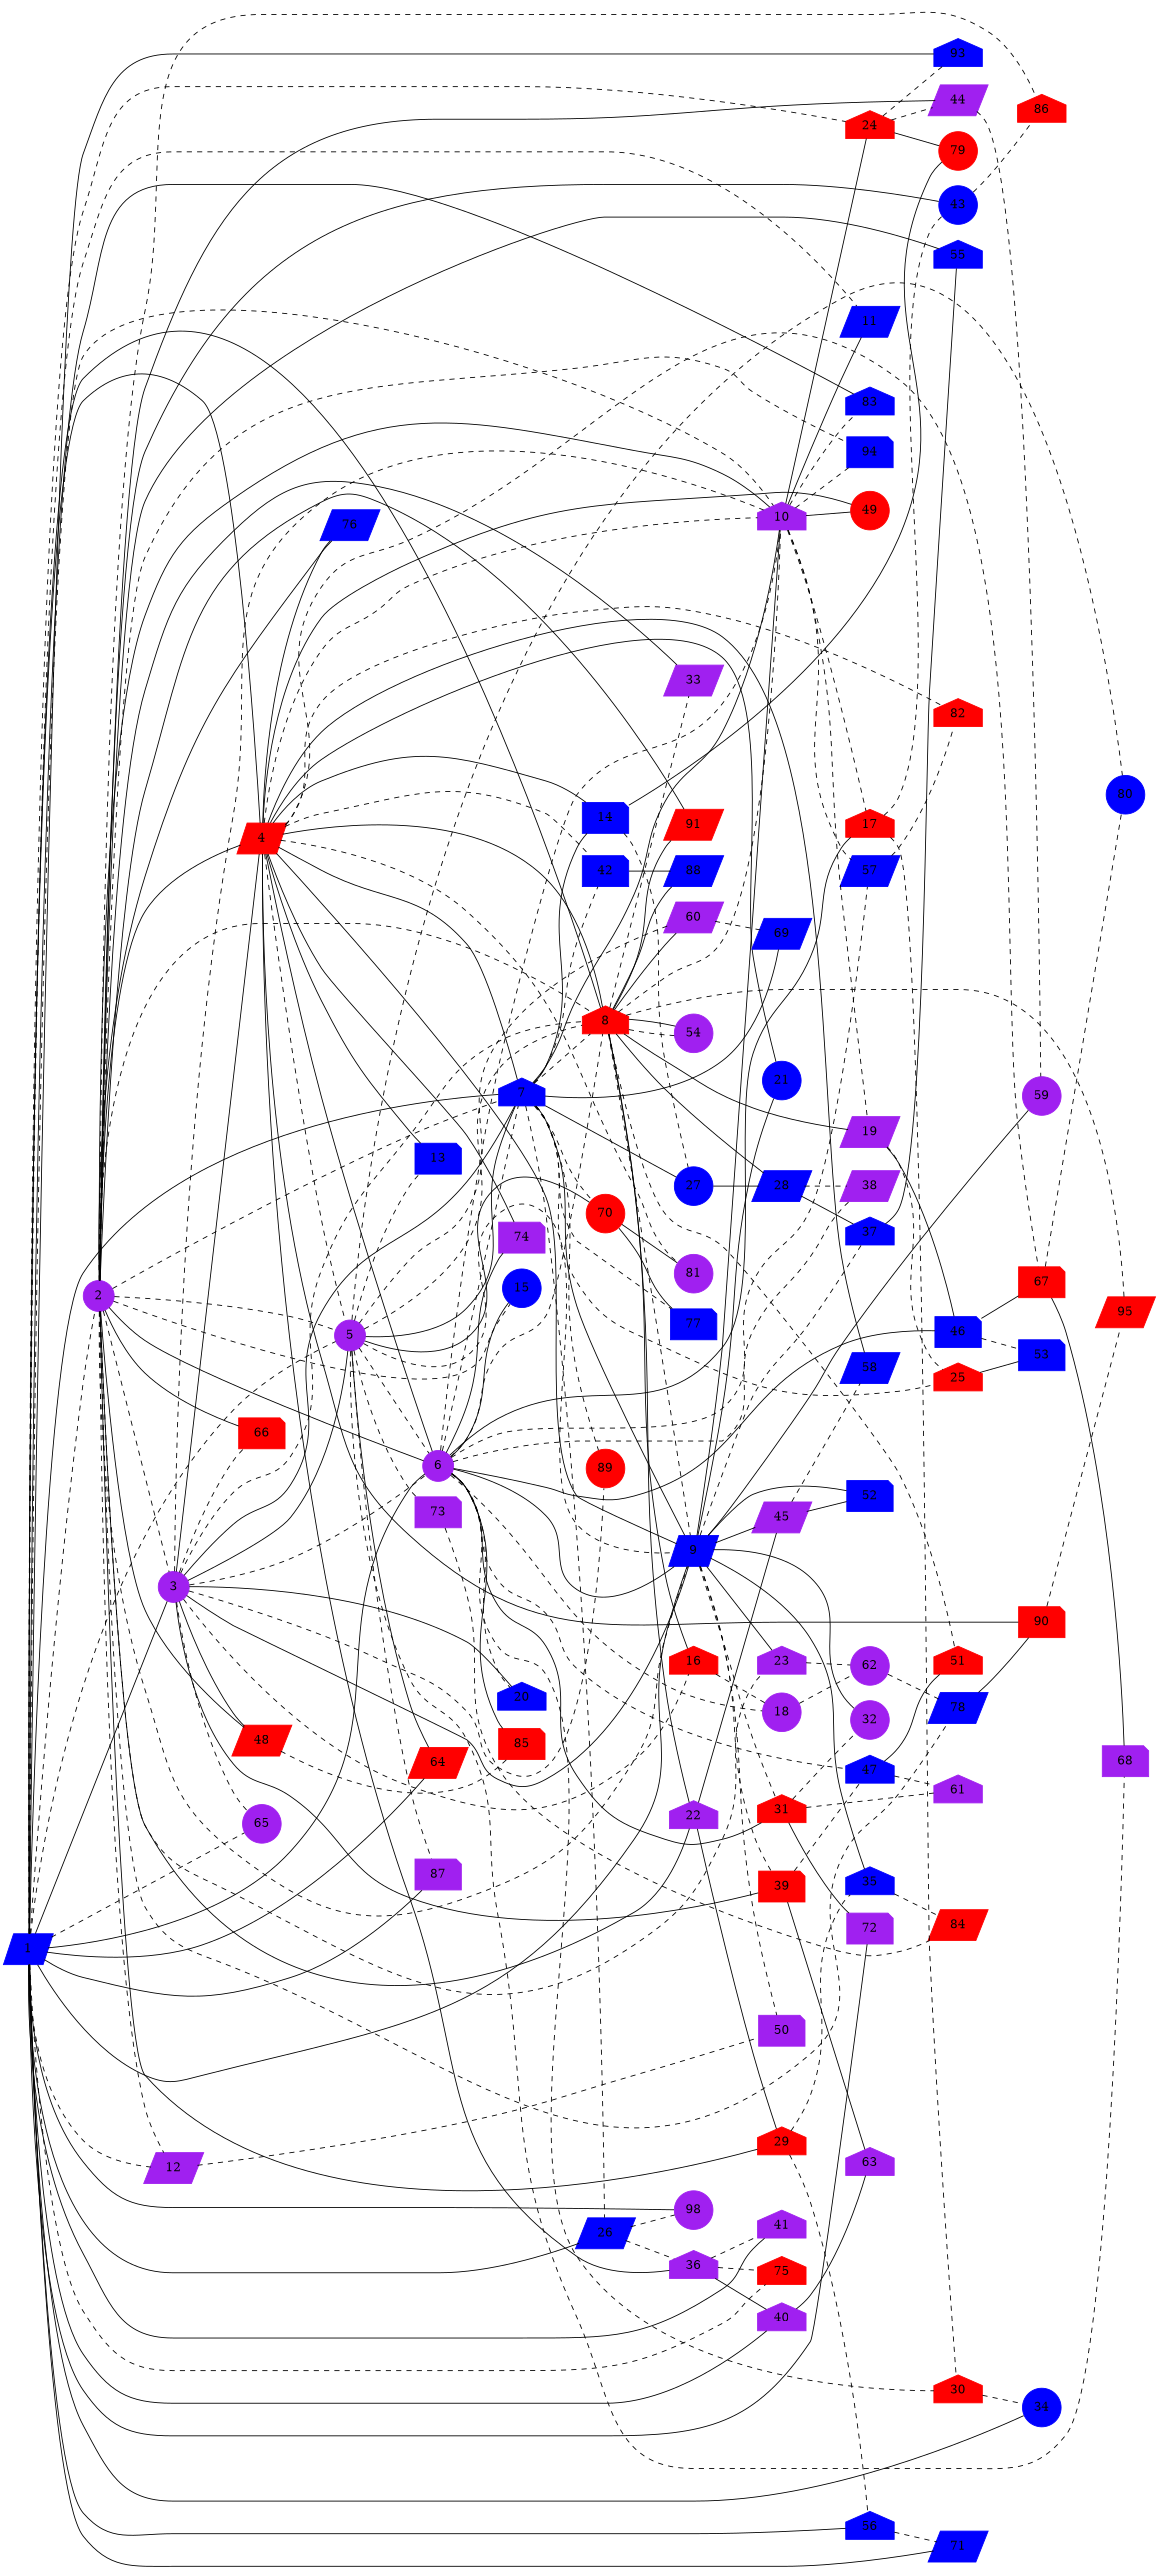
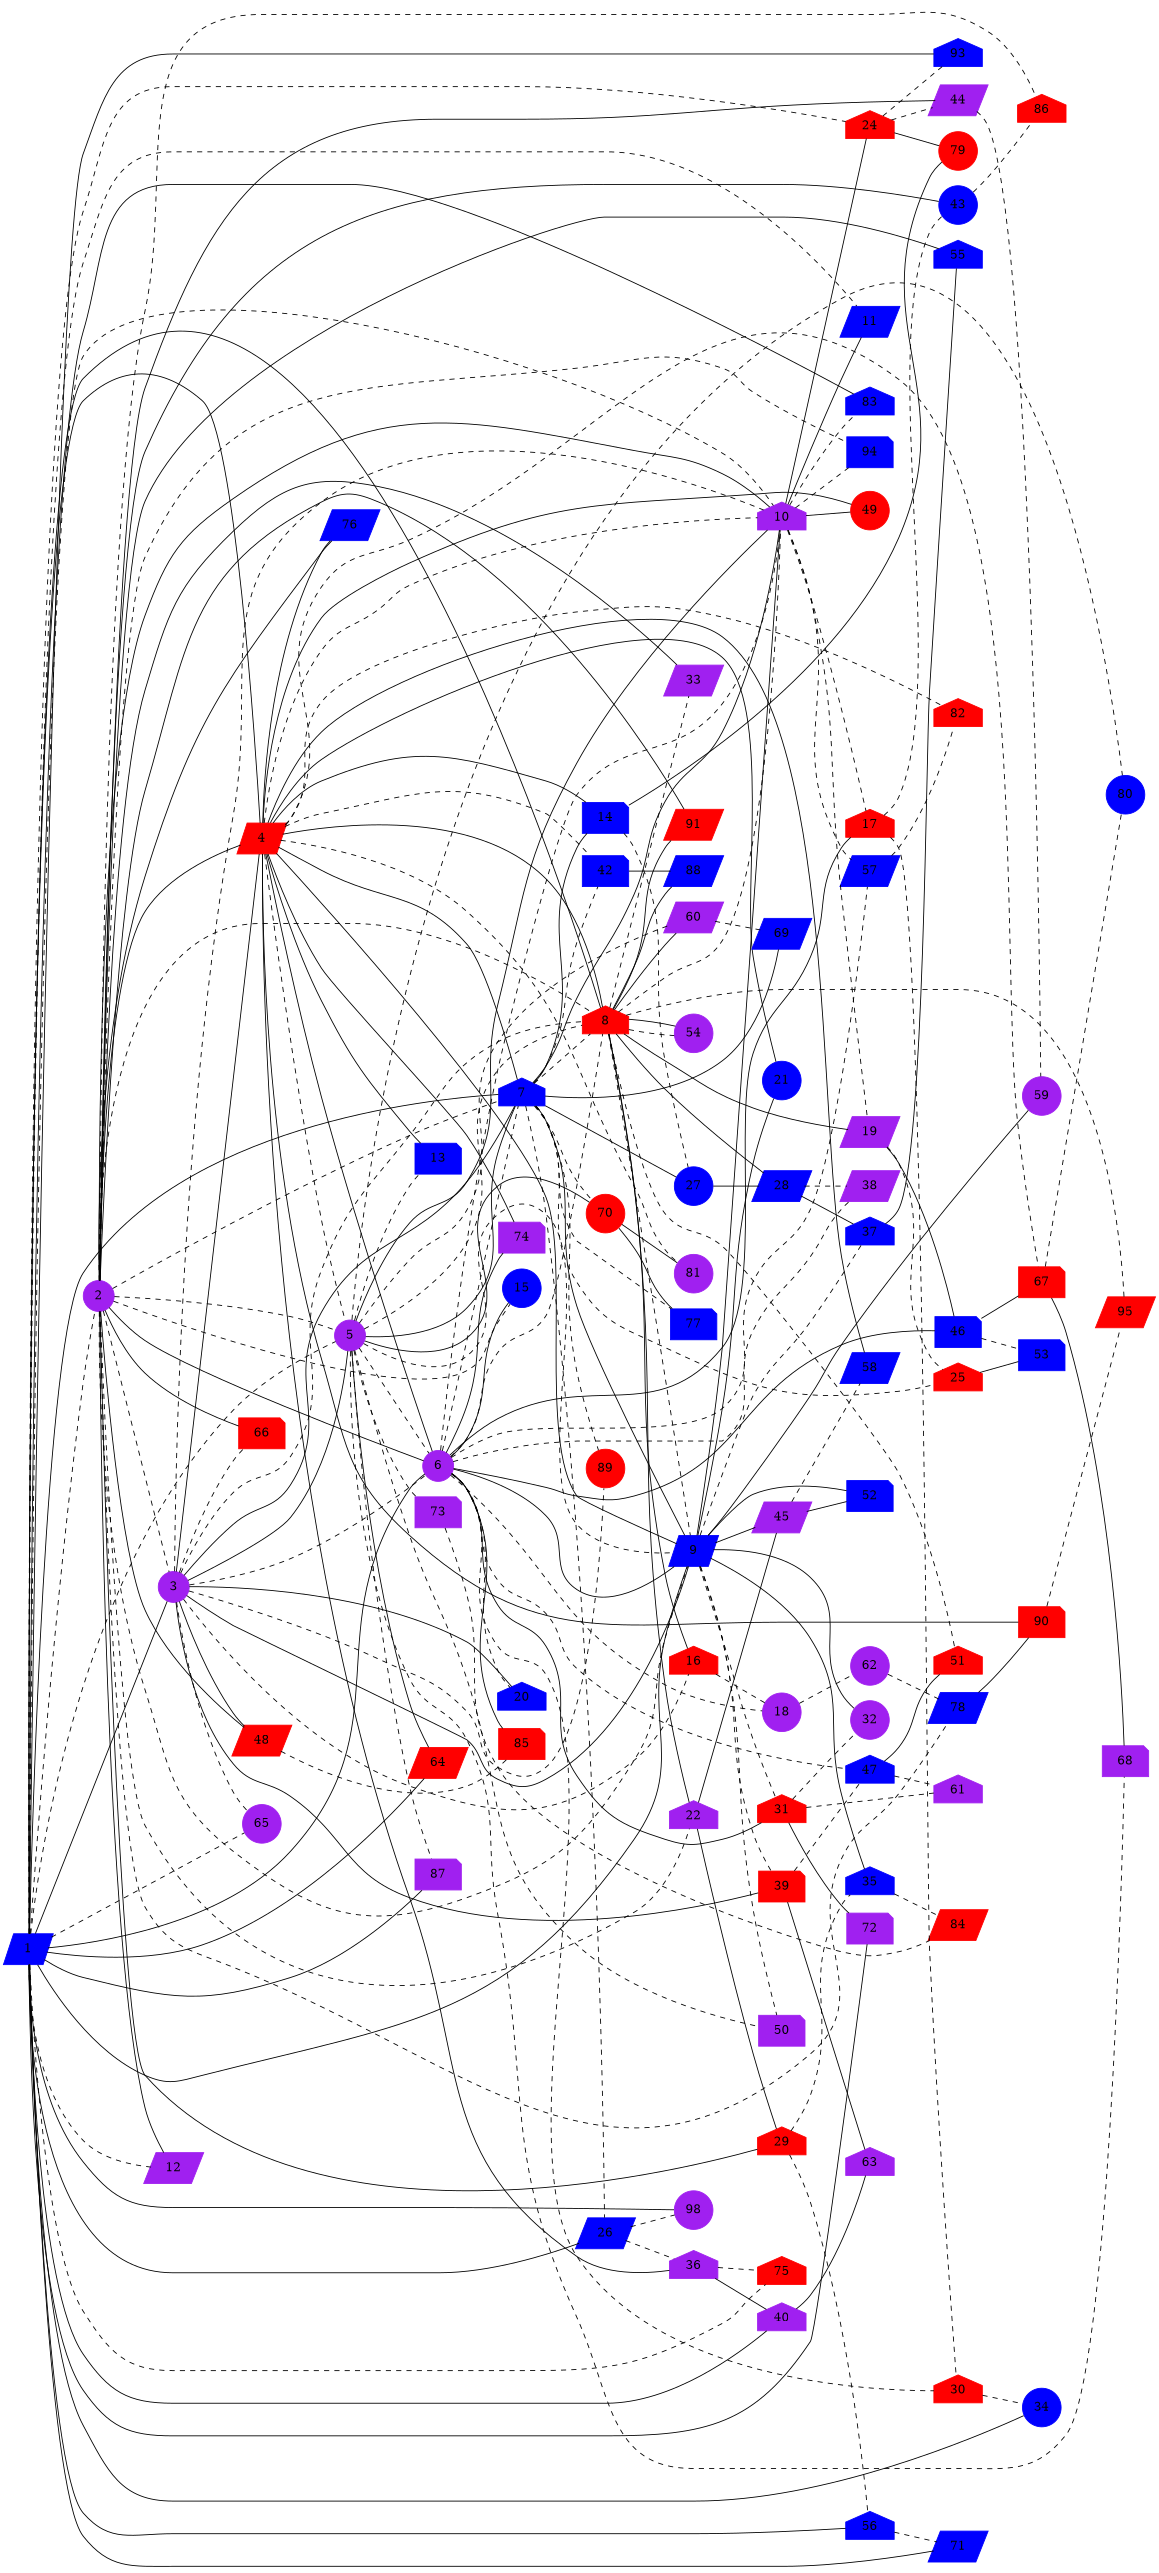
edge "10" -- "5": added
node "23": removed
edge "2" -- "12": style dashed -> solid
edge "2" -- "22": style solid -> dashed
edge "50" -- "12": now "50" -- "5"
node "41": removed
